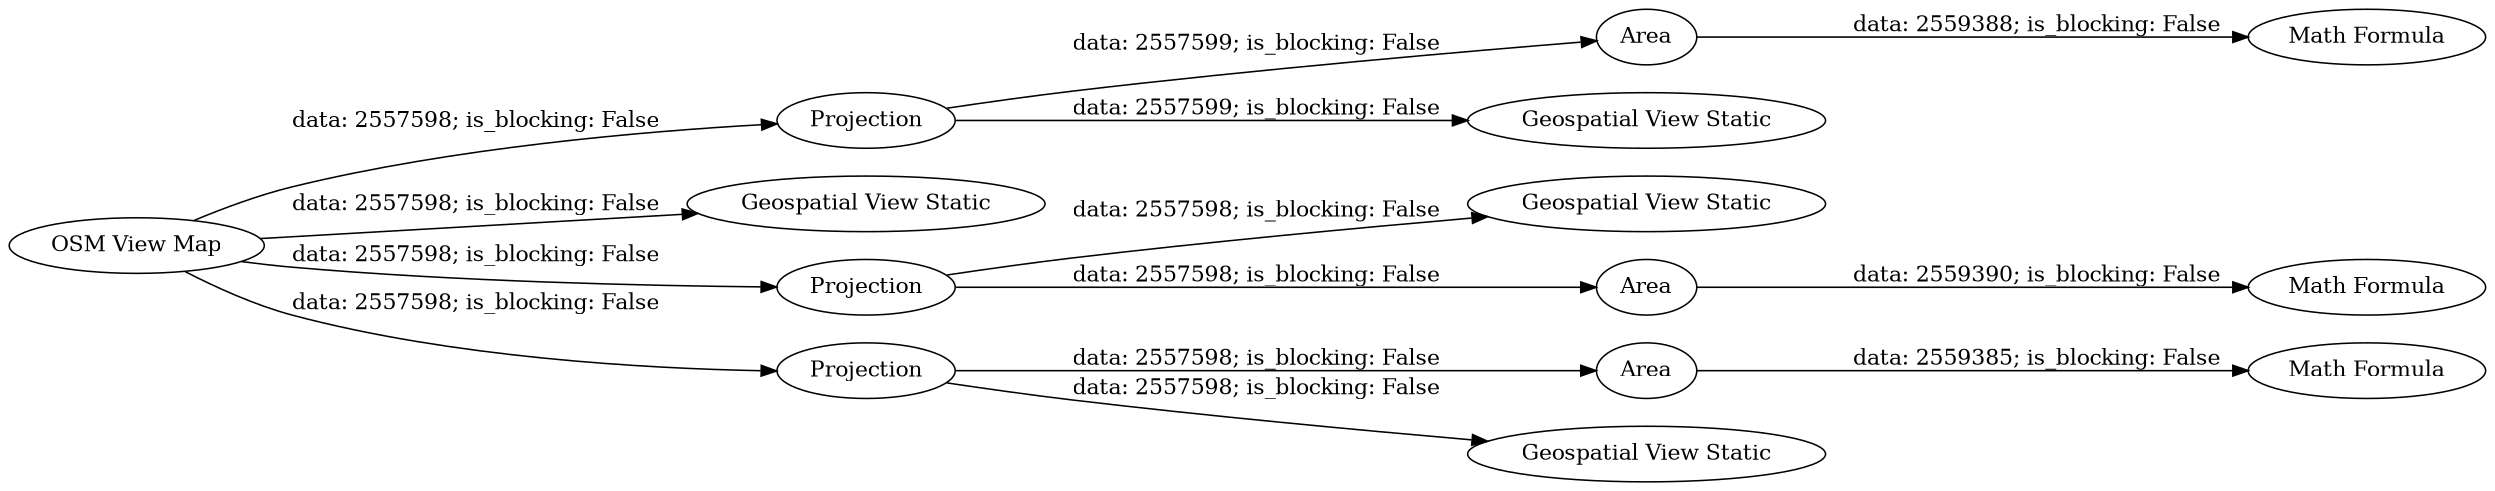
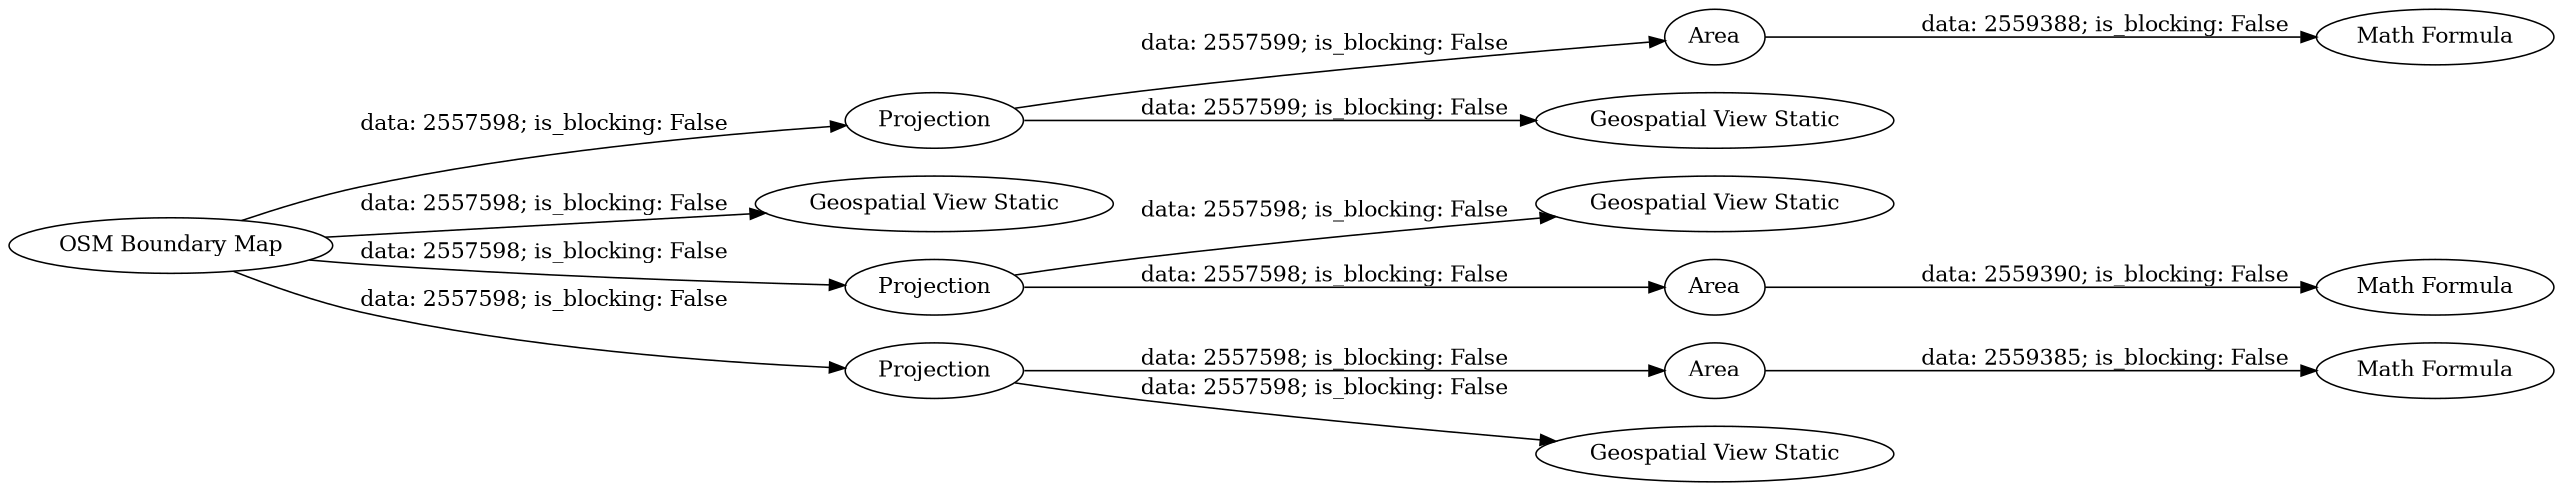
node "OSM View Map": label "OSM View Map" -> "OSM Boundary Map"
